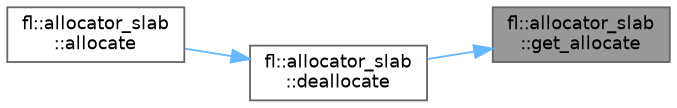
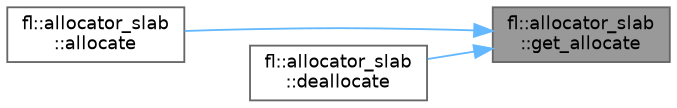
edge "fl::allocator_slab ::allocate" -> "fl::allocator_slab ::deallocate": now "fl::allocator_slab ::allocate" -> "fl::allocator_slab ::get_allocate"
